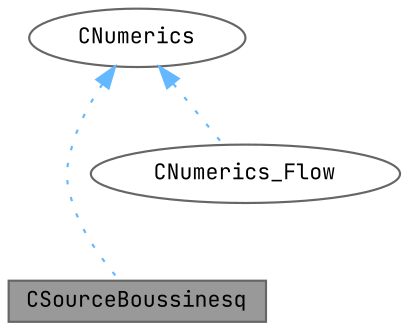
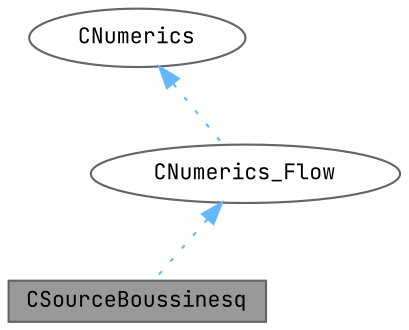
edge "CSourceBoussinesq" -> "CNumerics": now "CSourceBoussinesq" -> "CNumerics_Flow"
